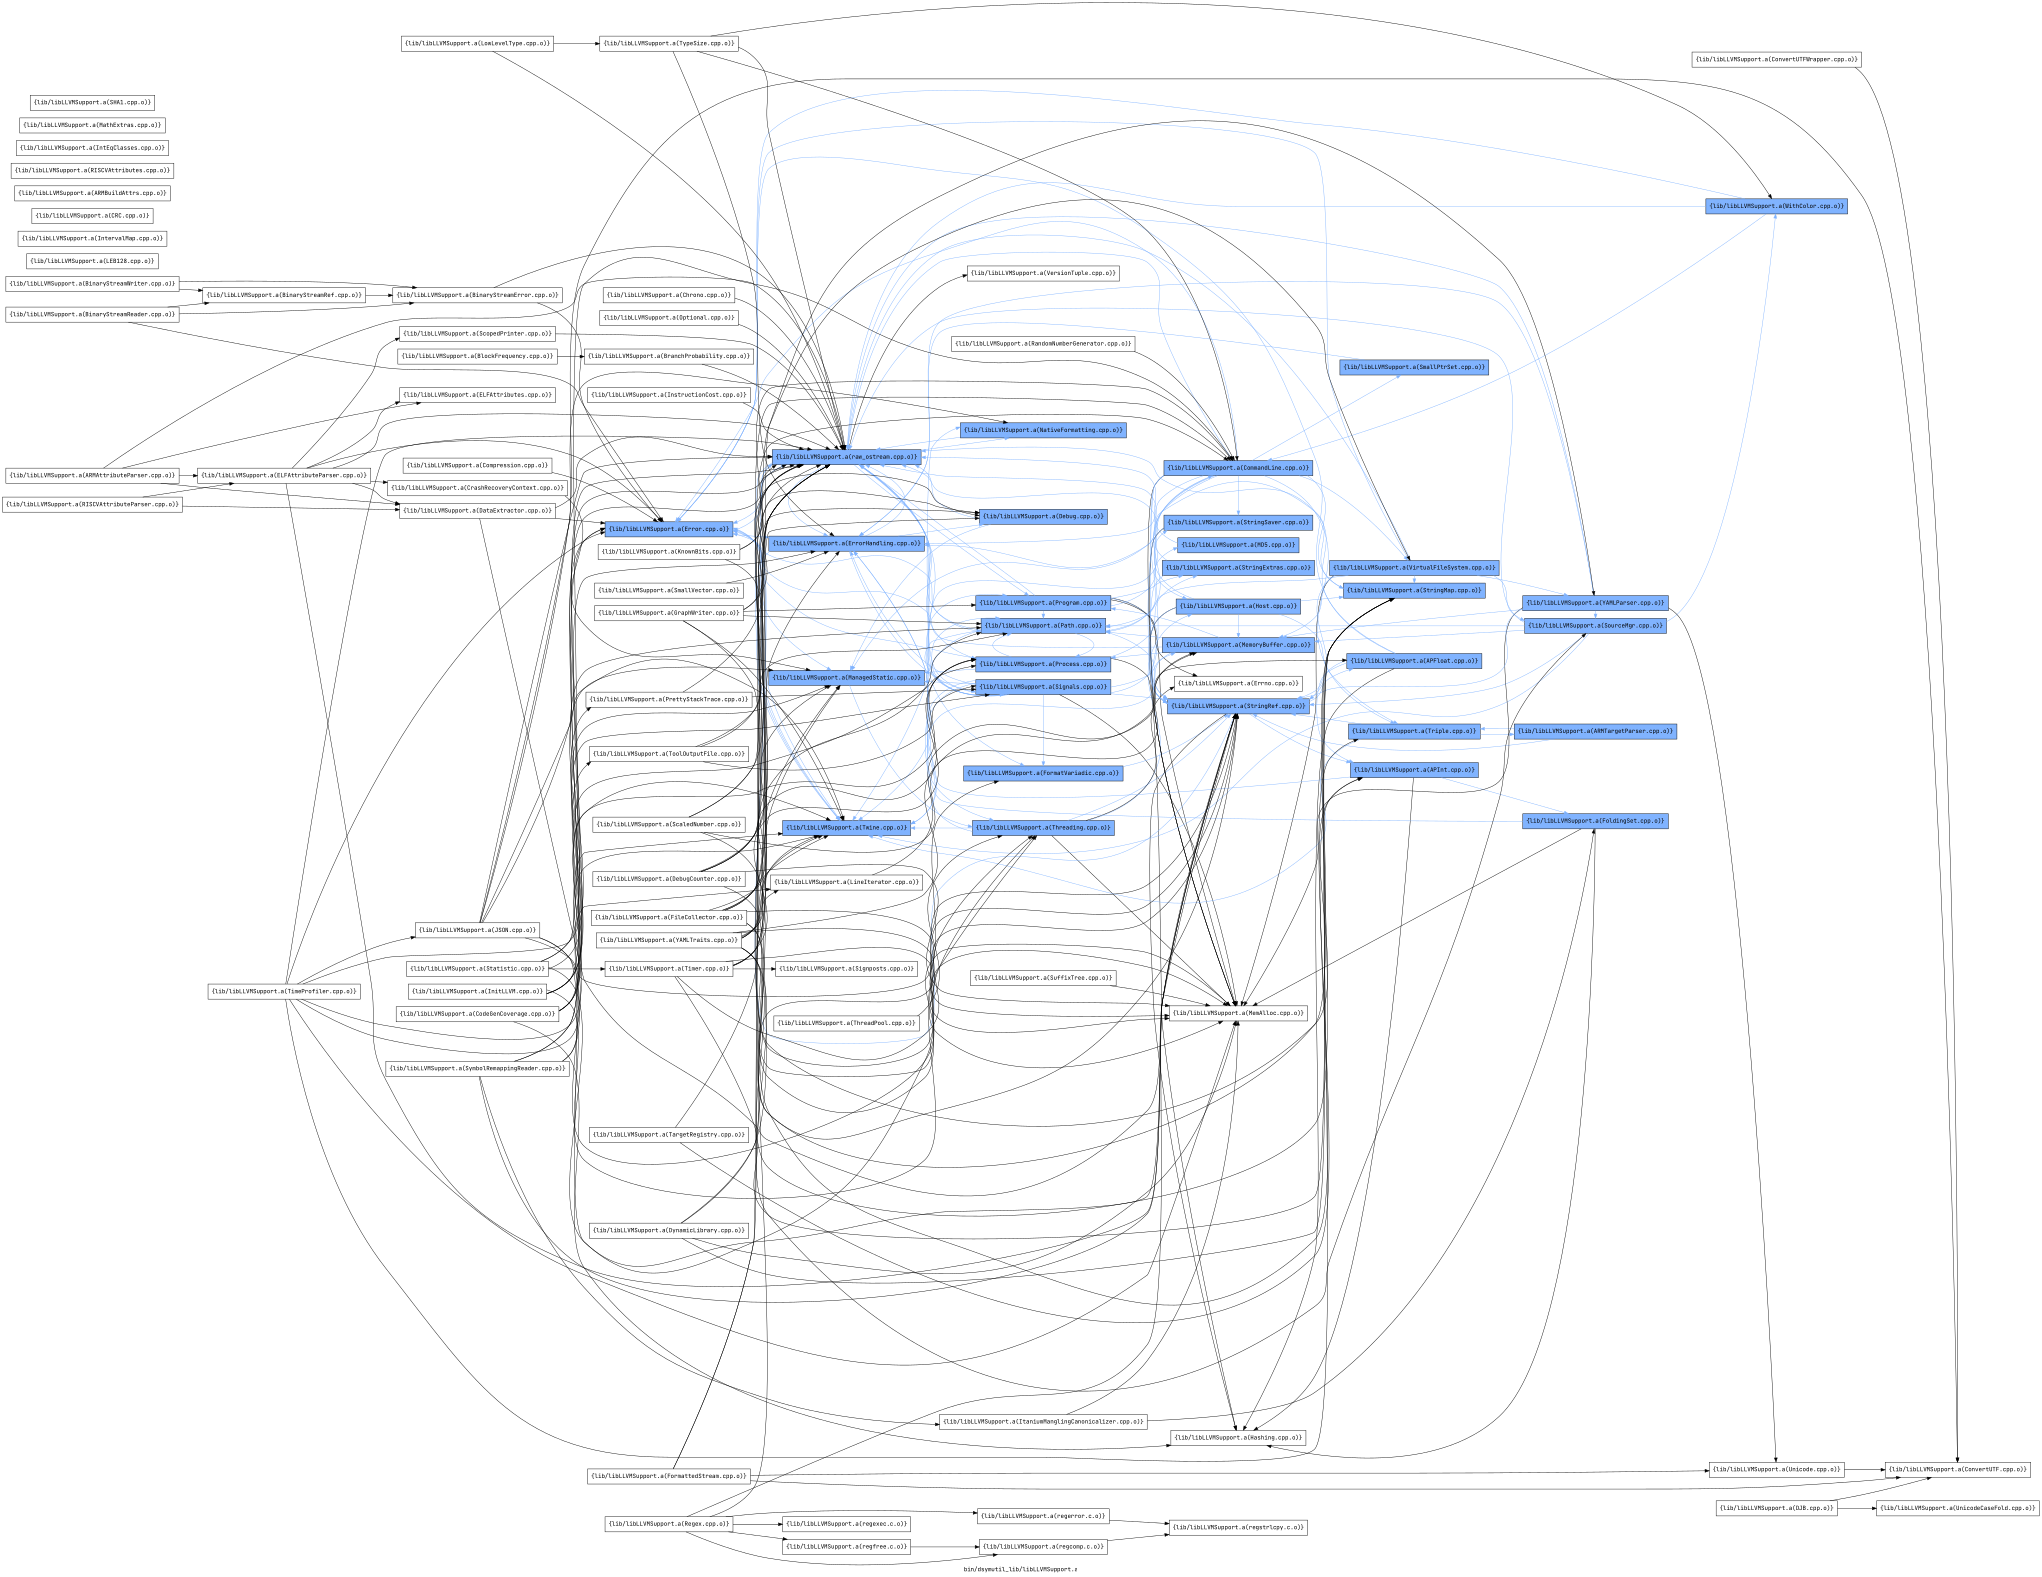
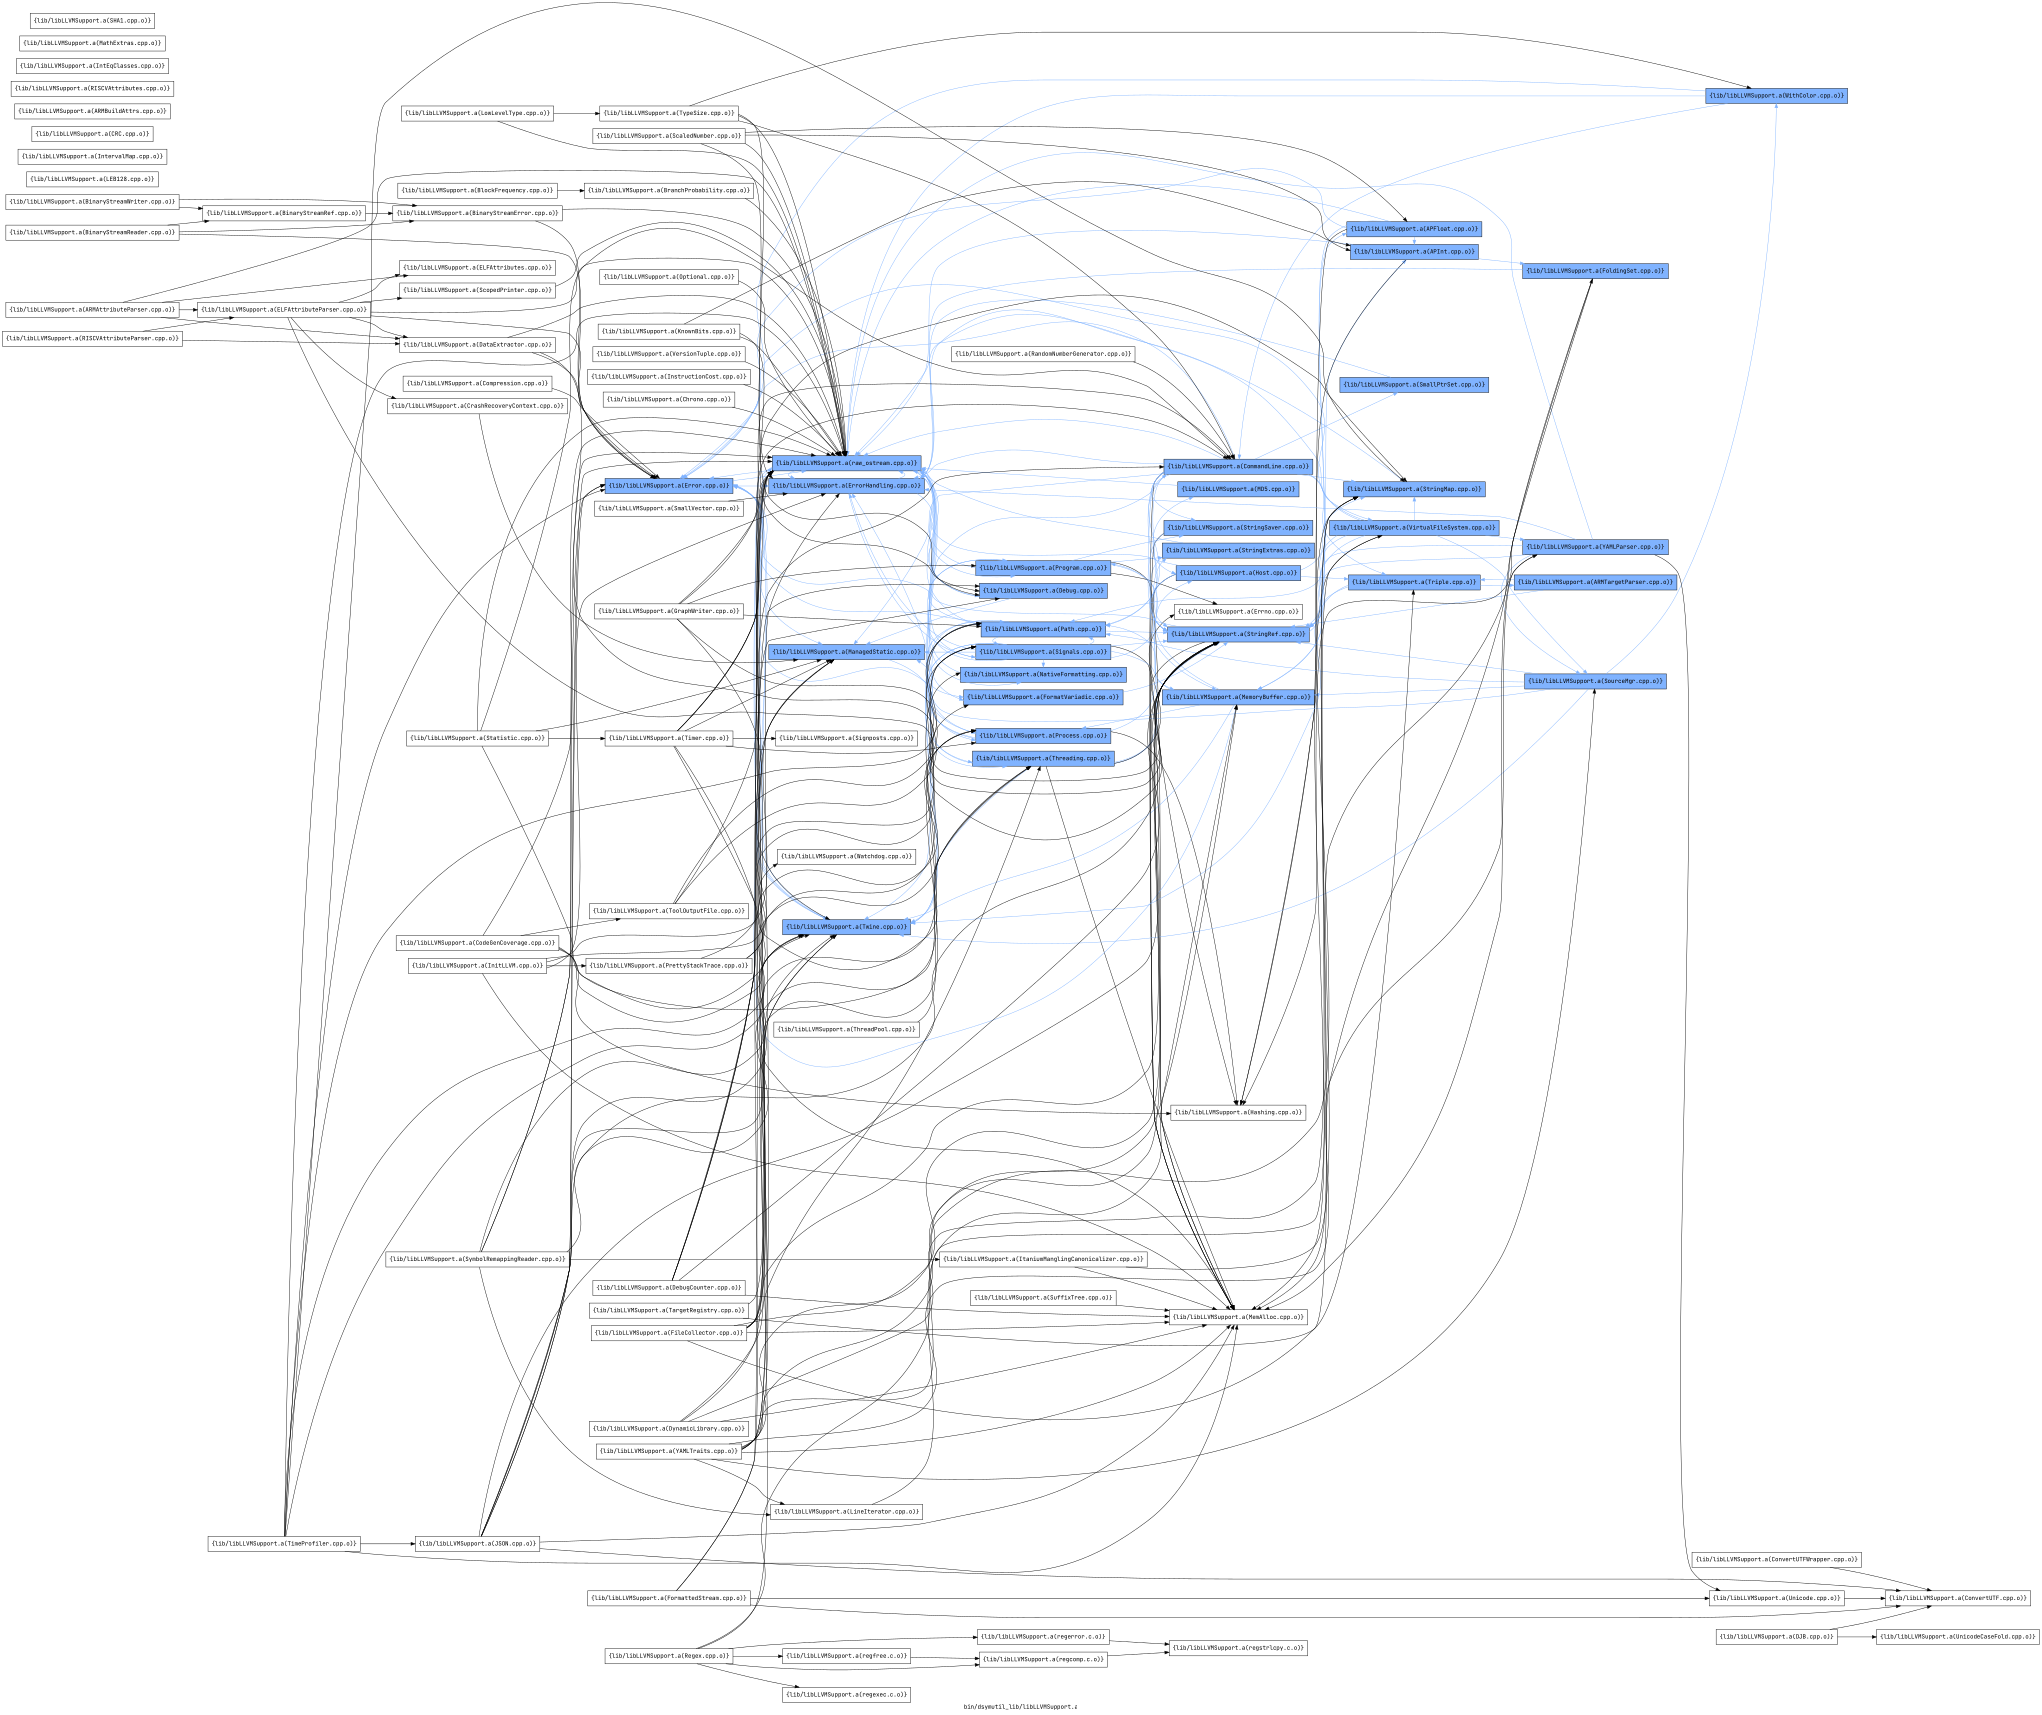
edge "{lib/libLLVMSupport.a(raw_ostream.cpp.o)}" -> "{lib/libLLVMSupport.a(VersionTuple.cpp.o)}": reversed
node "{lib/libLLVMSupport.a(Watchdog.cpp.o)}": added
